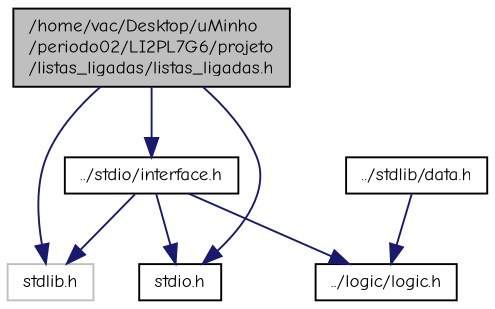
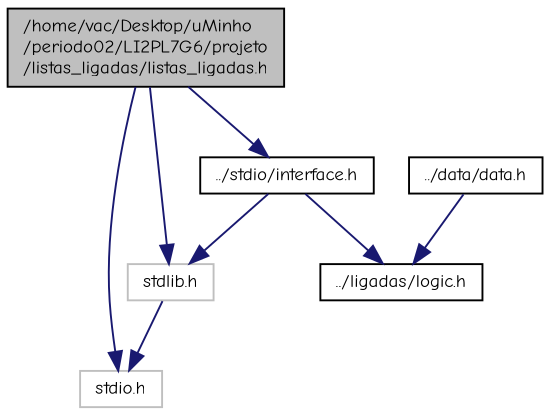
node "../stdlib/data.h": label "../stdlib/data.h" -> "../data/data.h"
edge "../stdio/interface.h" -> "stdio.h": now "stdlib.h" -> "stdio.h"
node "stdio.h": color black -> grey75
node "../logic/logic.h": label "../logic/logic.h" -> "../ligadas/logic.h"
